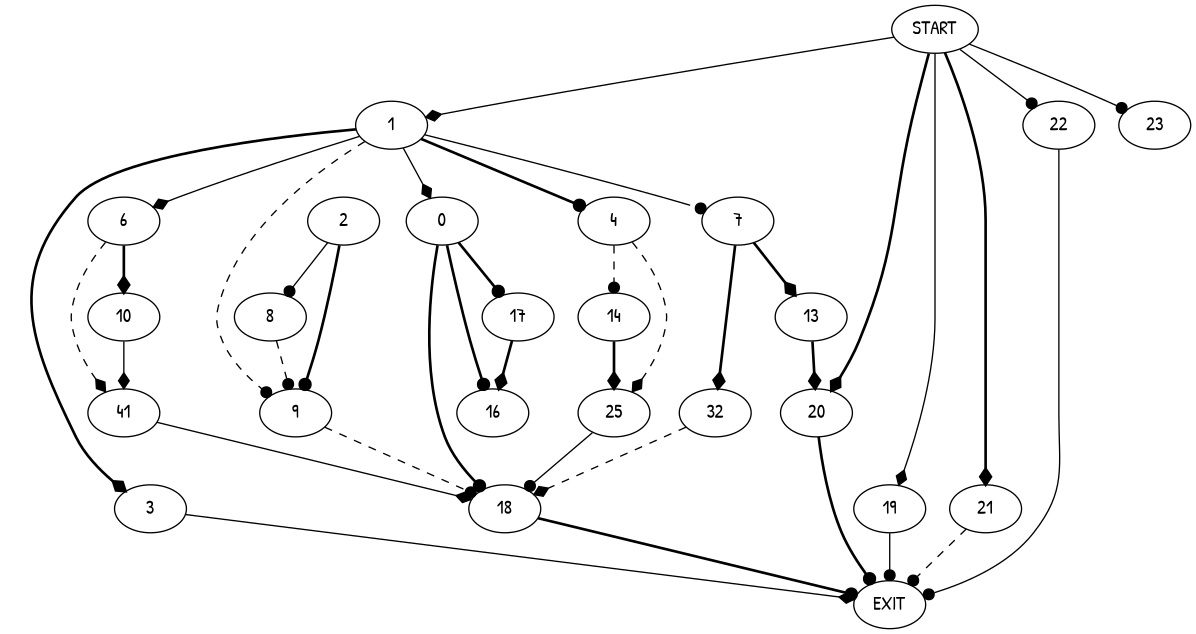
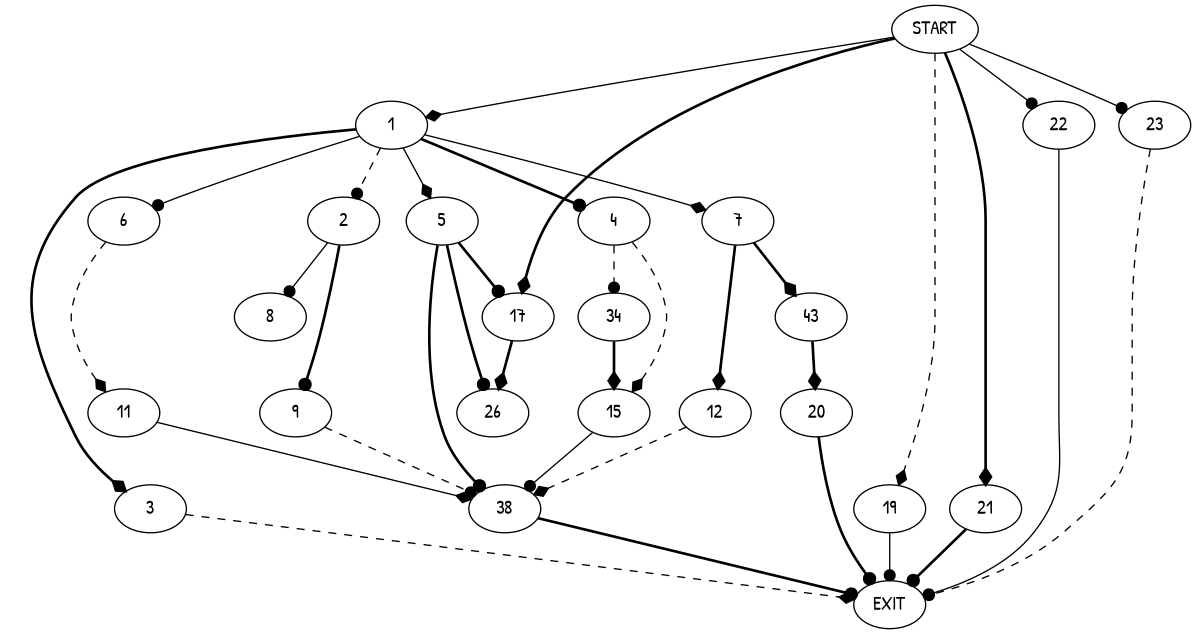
edge "1" -> "6": arrowhead diamond -> dot
edge "1" -> "7": arrowhead dot -> diamond
edge "START" -> "20": now "START" -> "17"
node "0": label "0" -> "5"
edge "1" -> "9": now "1" -> "2"
edge "START" -> "19": style solid -> dashed
node "10": removed
node "14": label "14" -> "34"
node "13": label "13" -> "43"
edge "8" -> "9": removed
node "41": label "41" -> "11"
node "16": label "16" -> "26"
node "25": label "25" -> "15"
node "32": label "32" -> "12"
edge "23" -> "EXIT": added
node "18": label "18" -> "38"
edge "21" -> "EXIT": style dashed -> bold
edge "3" -> "EXIT": style solid -> dashed
